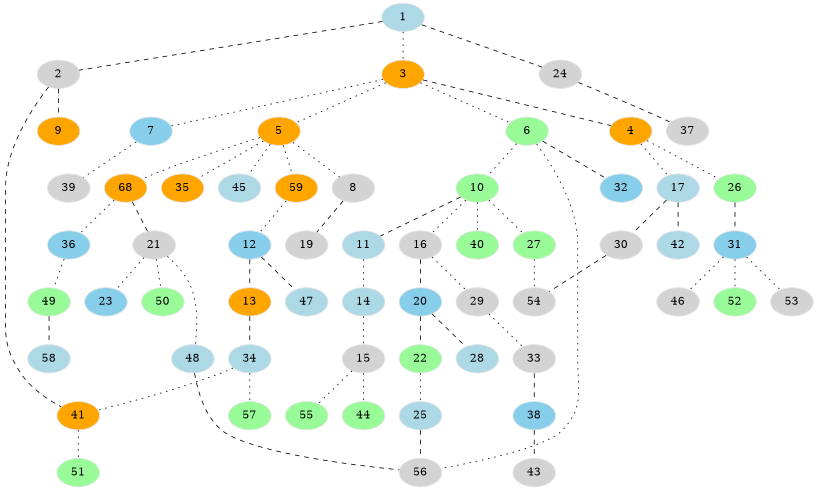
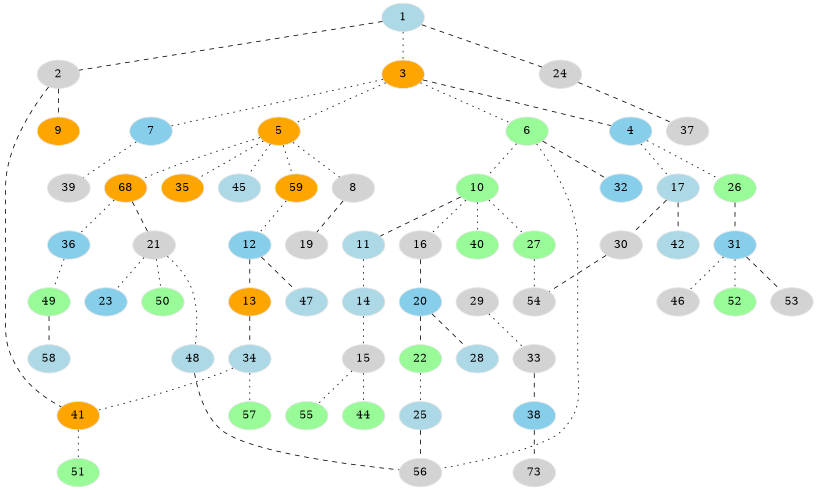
node "4": fillcolor orange -> skyblue
edge "16" -- "29": removed
edge "31" -- "53": style dotted -> dashed
node "43": label "43" -> "73"
